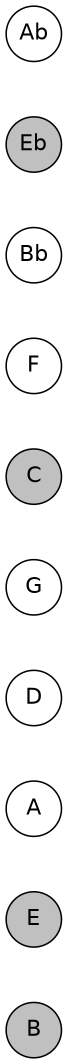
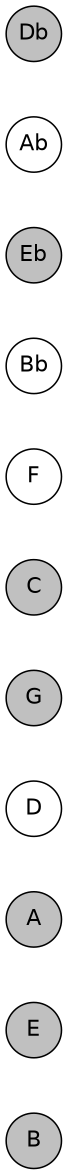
node "Db": added
node "G": fillcolor white -> gray
node "A": fillcolor white -> gray
